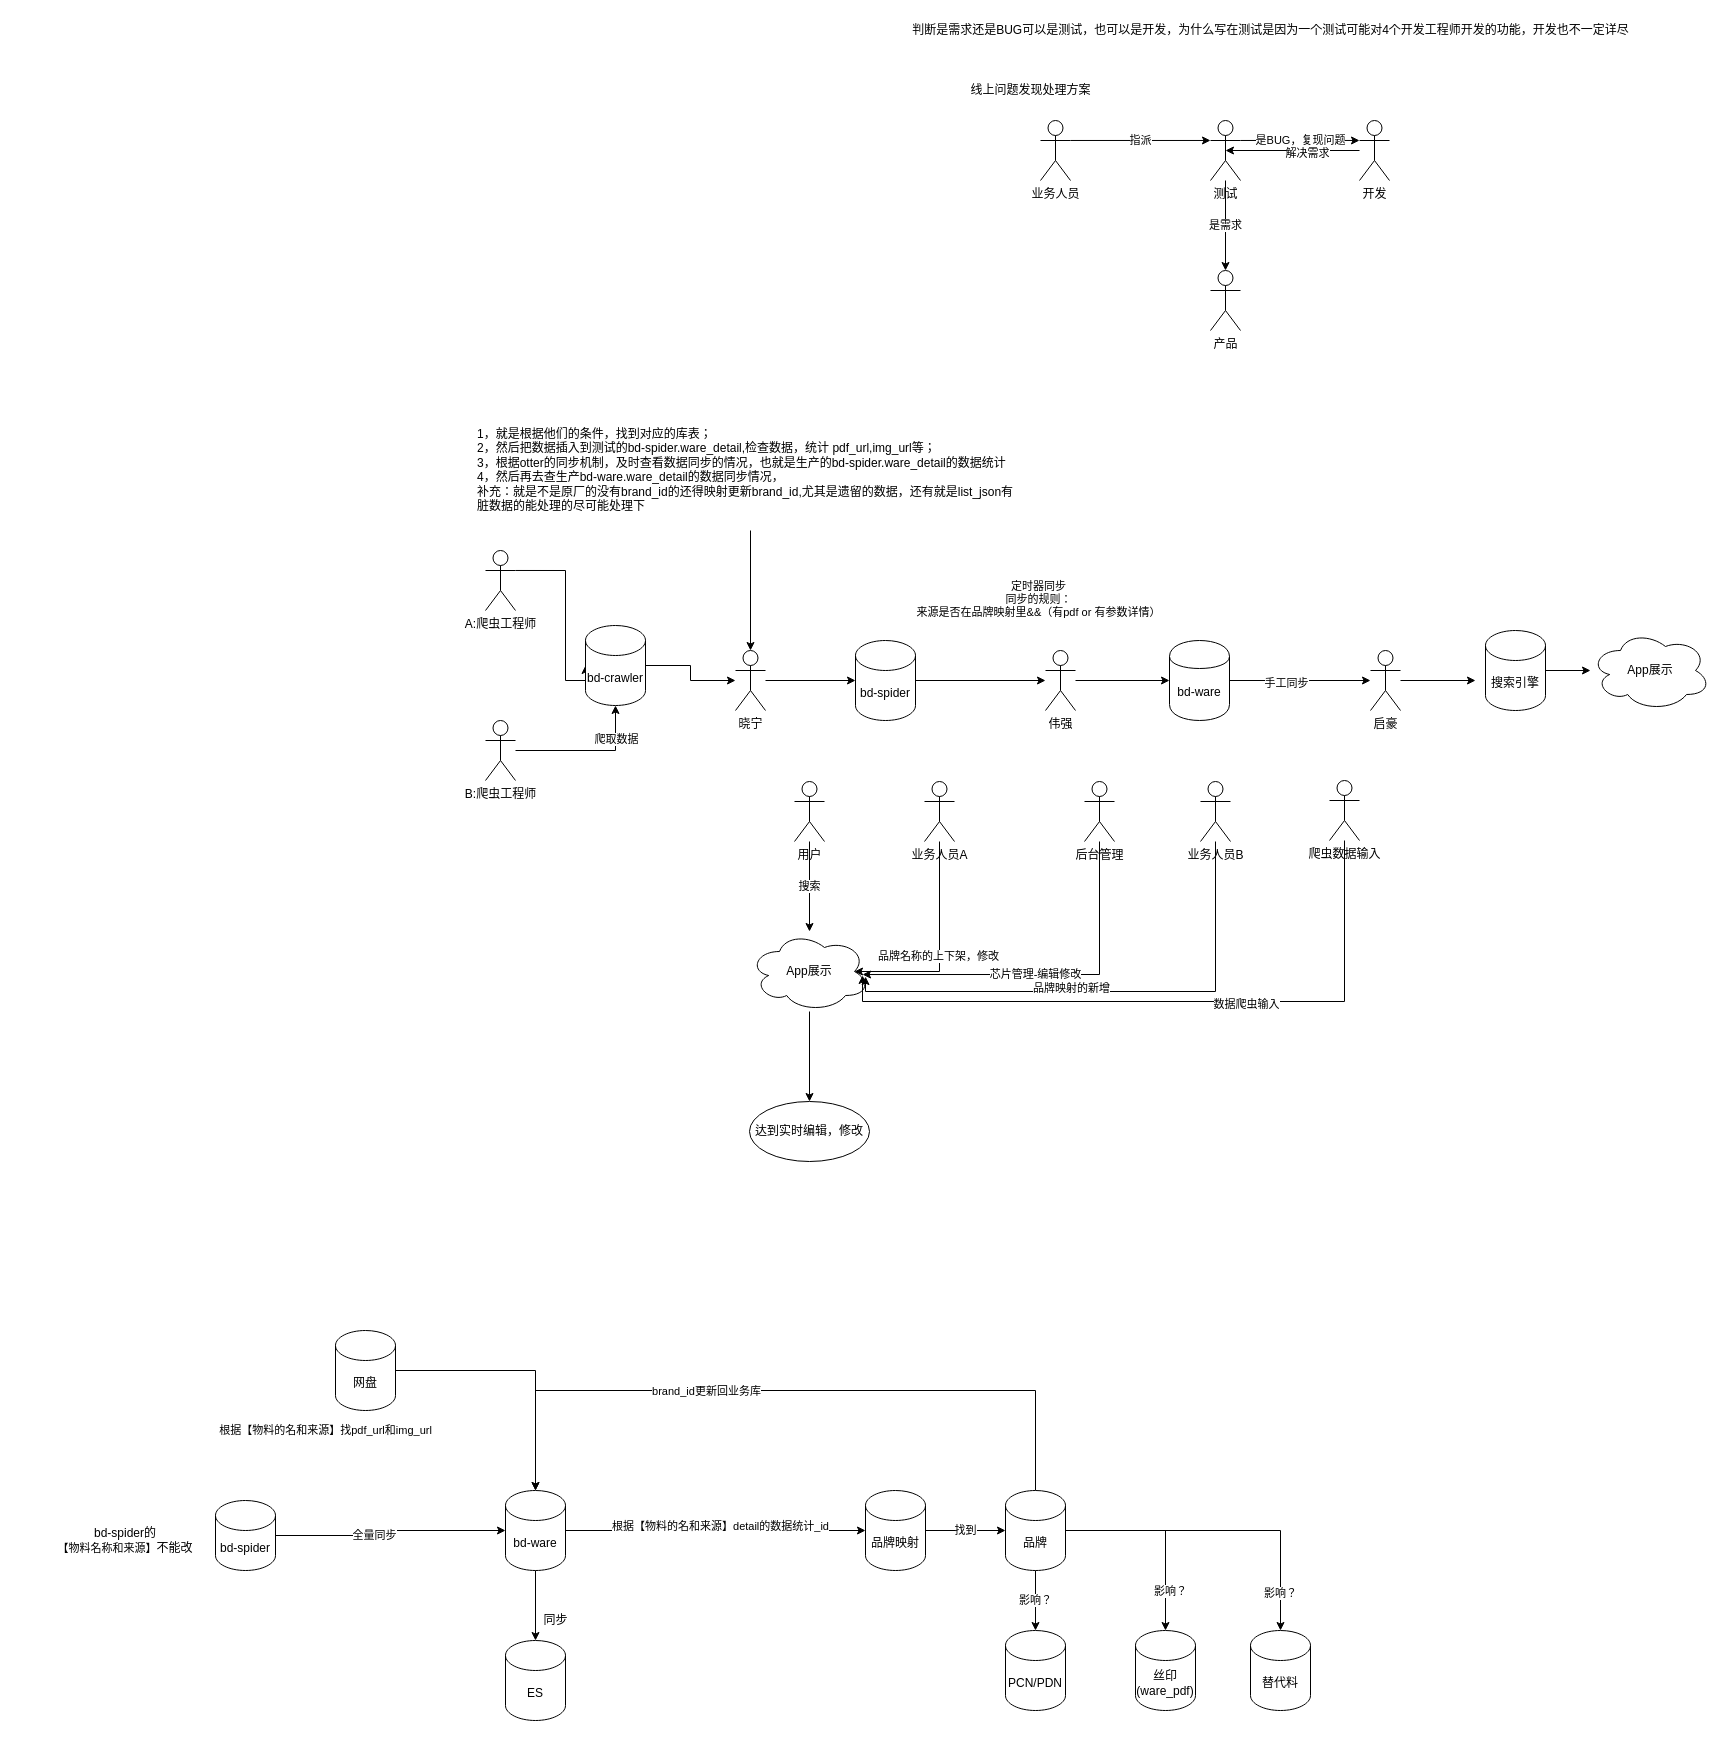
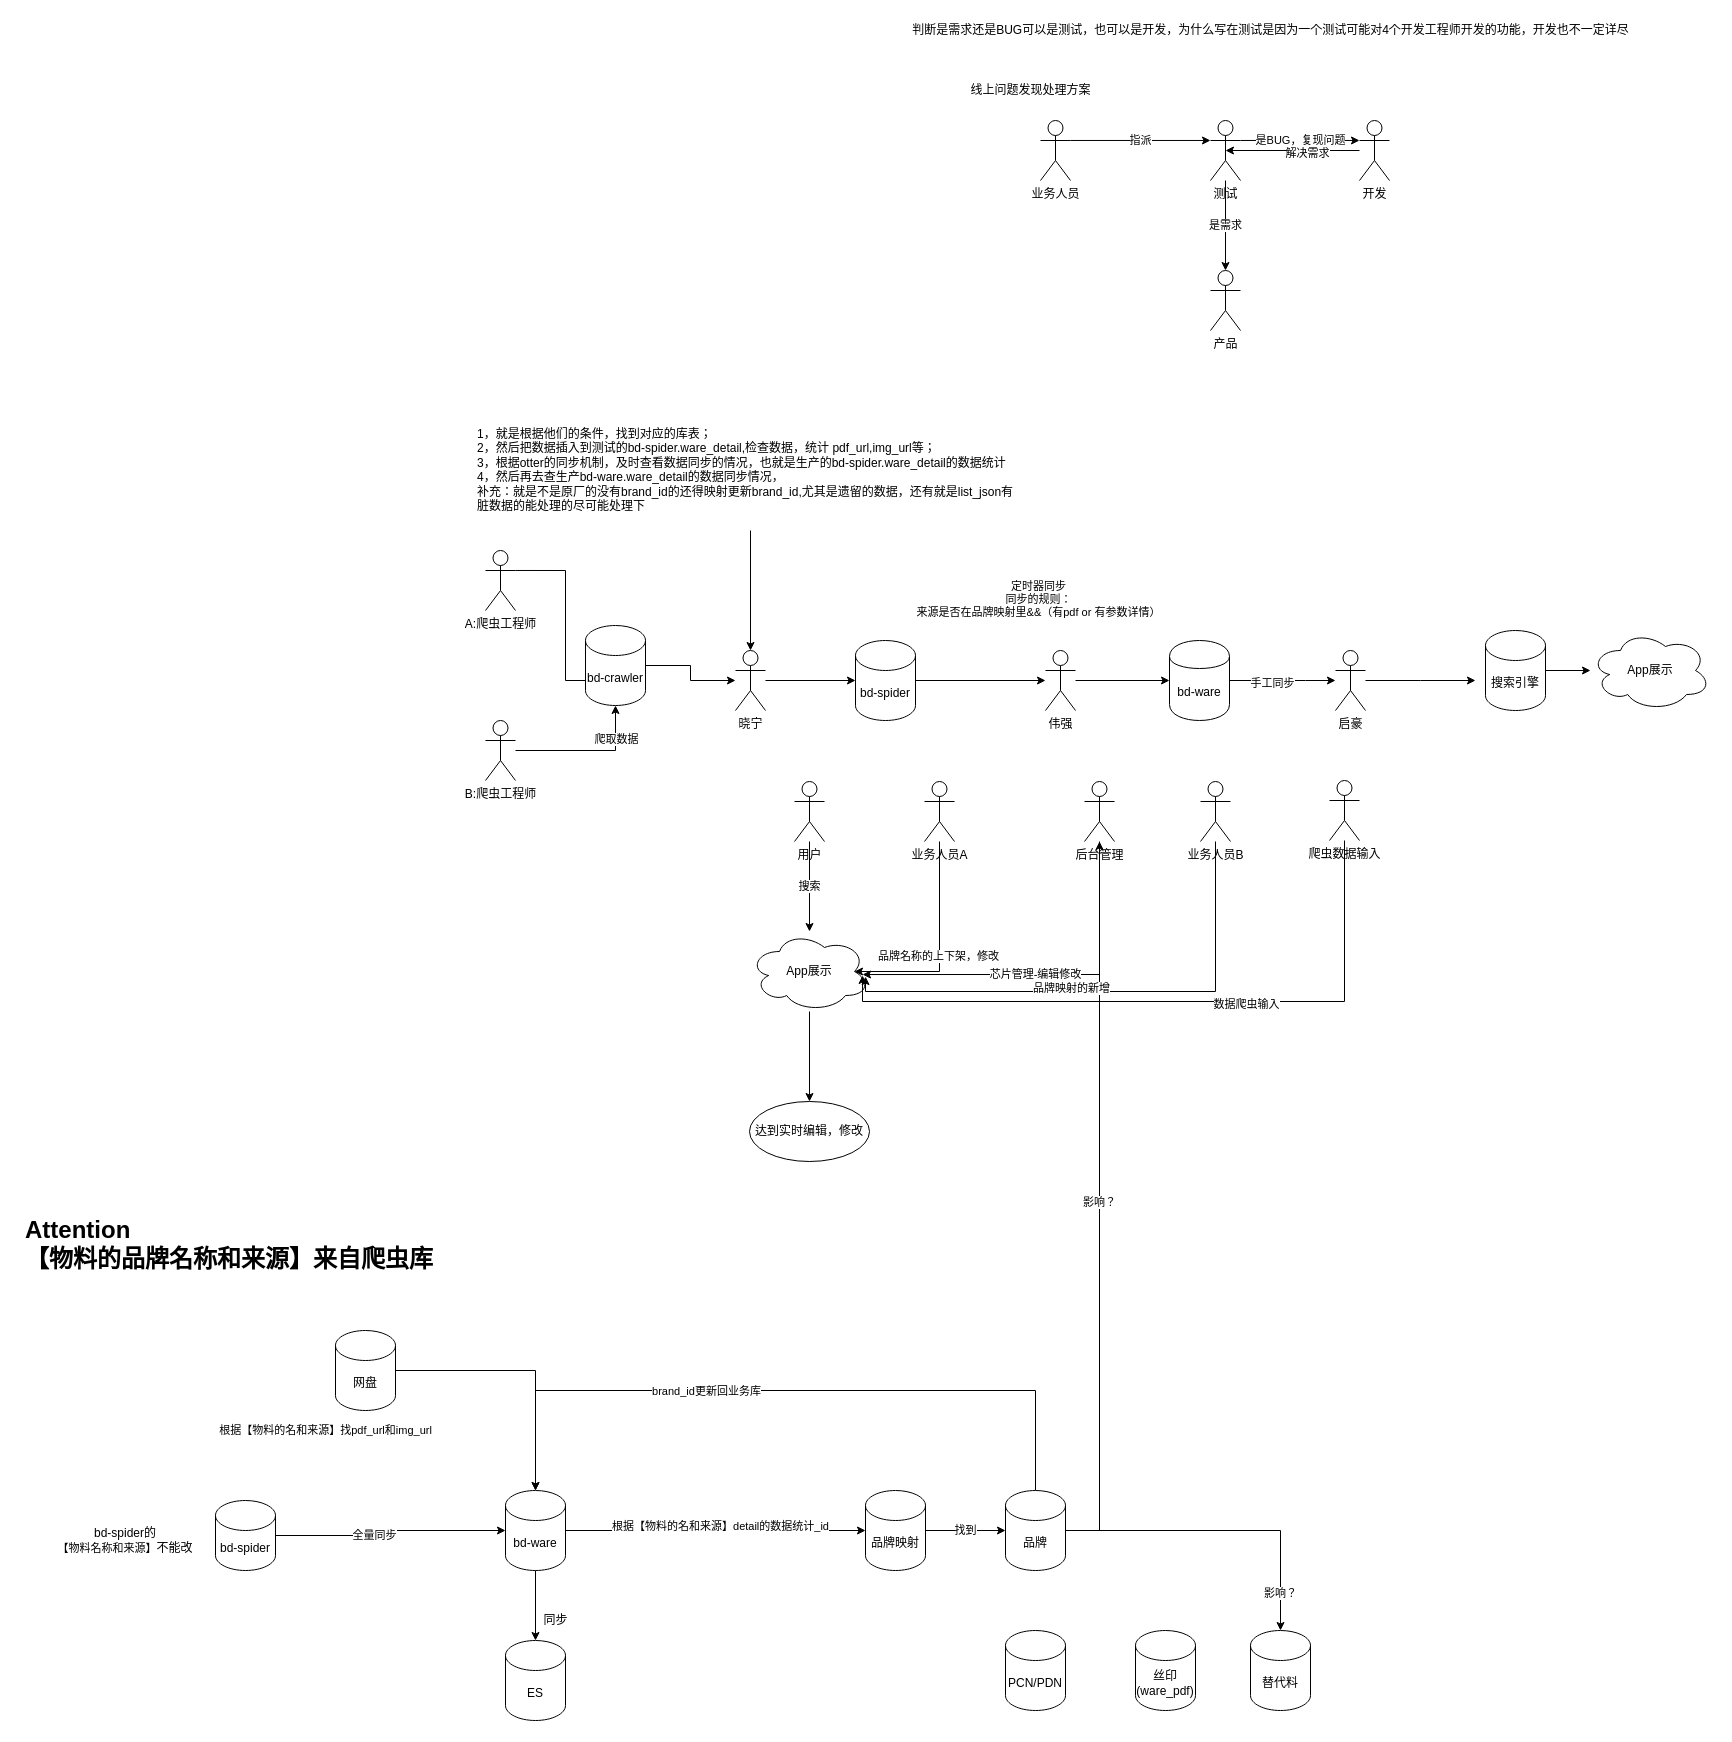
edge "A:爬虫工程师" -> "bd-crawler": arrowhead classic -> none
node "启豪": moved (1386, 681) -> (1351, 681)
node "Attention 【物料的品牌名称和来源】来自爬虫库": added
edge "品牌" -> "丝印(ware_pdf)": removed, label "影响？"
edge "品牌" -> "PCN/PDN": now "品牌" -> "后台管理"
